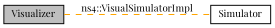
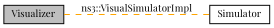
edge "Visualizer" -- "Simulator": label "ns4::VisualSimulatorImpl" -> "ns3::VisualSimulatorImpl"
